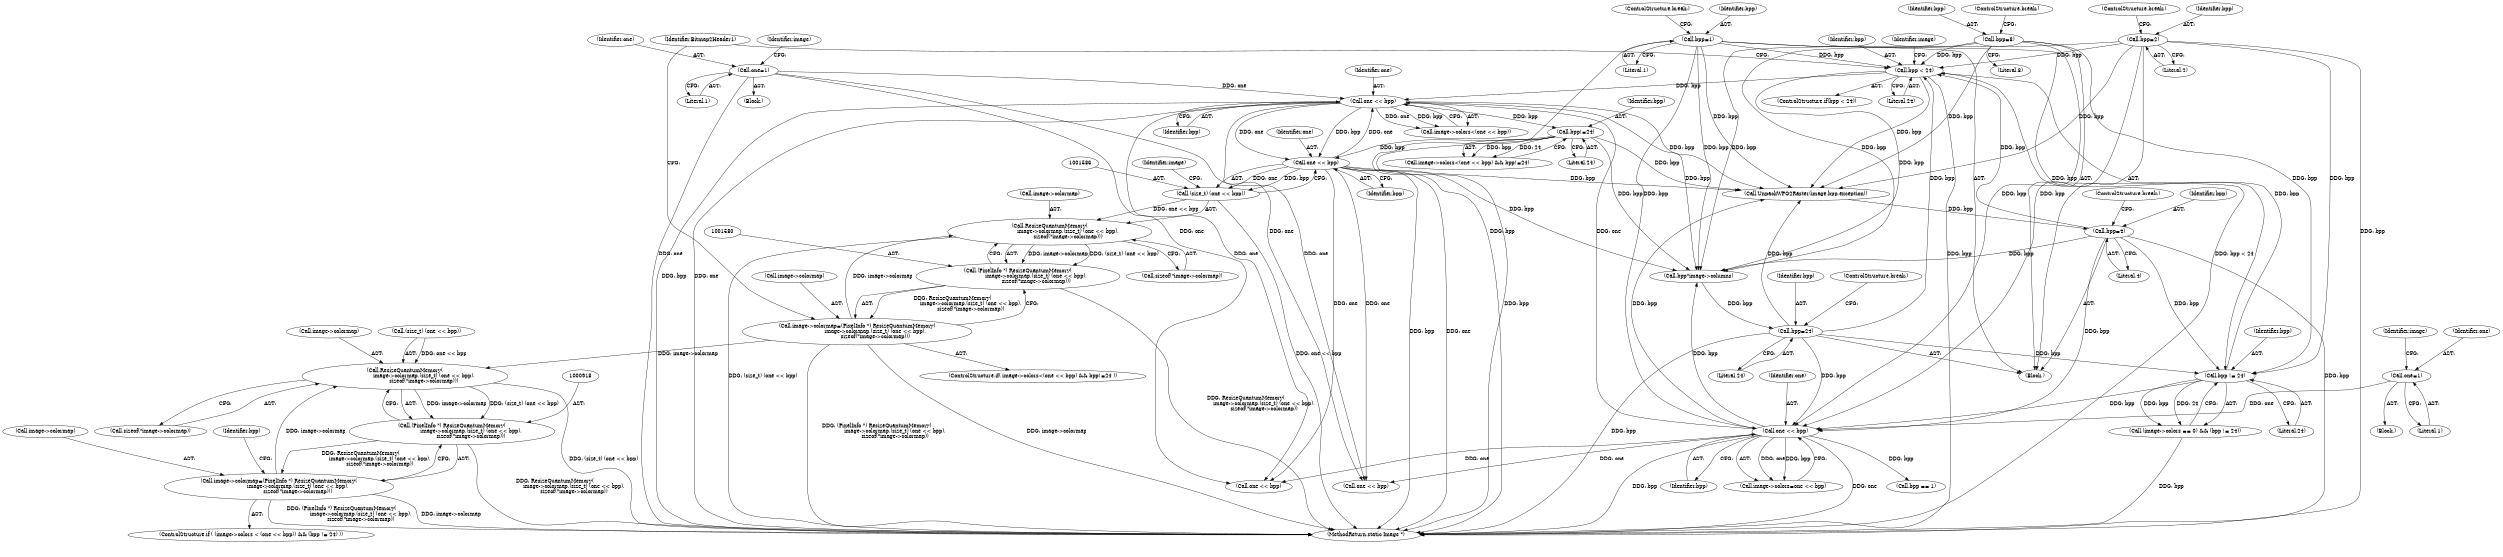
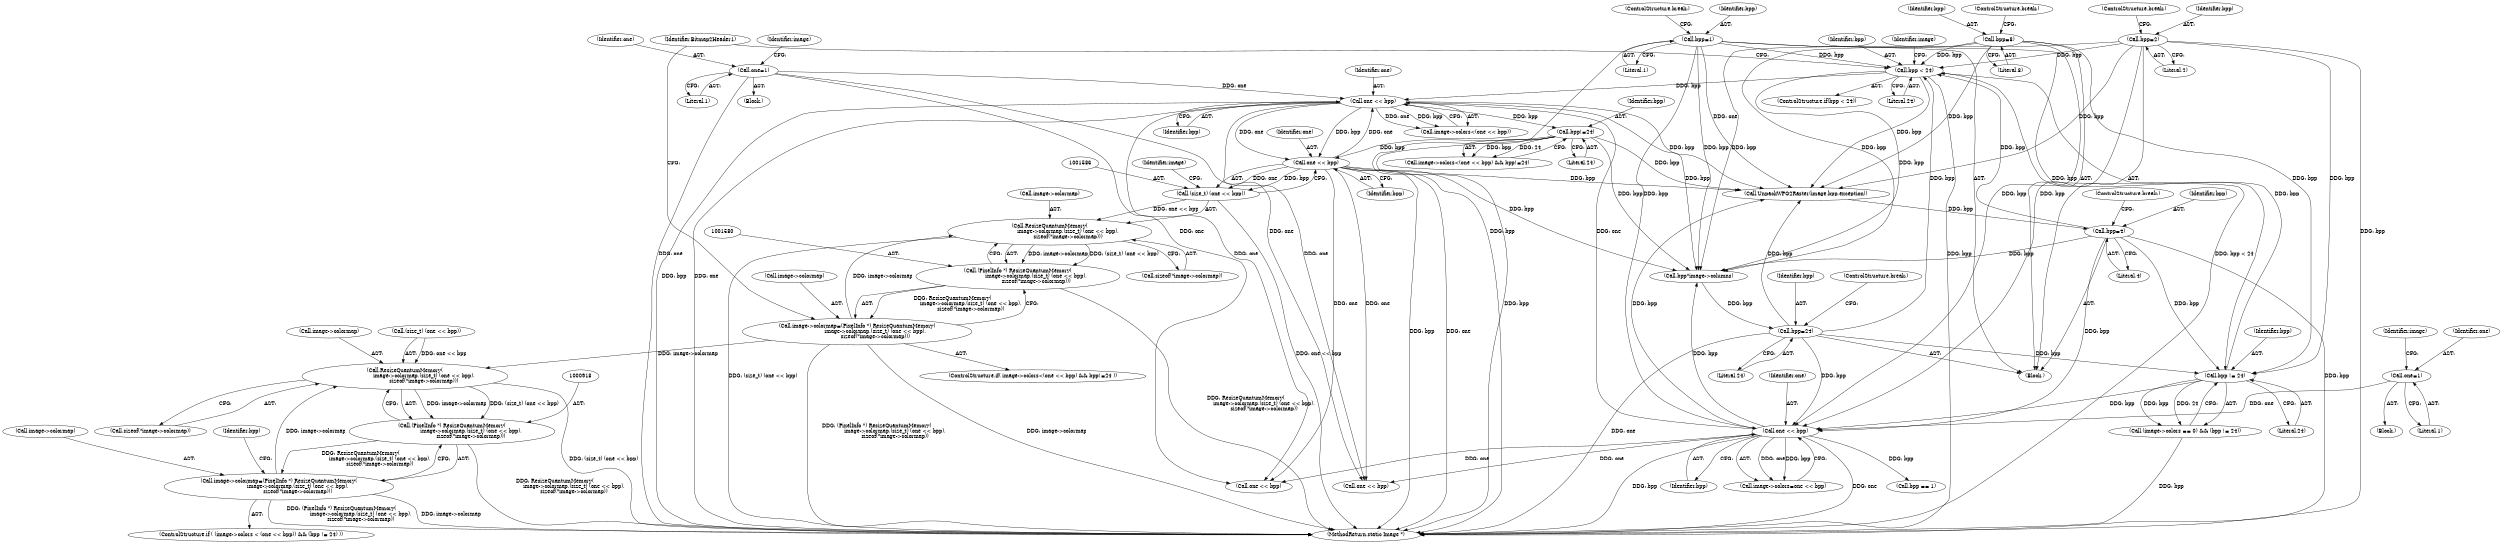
edge "(Literal,8)" -> "(Call,bpp=8)": added, label "AST:"
edge "(Call,bpp=1)" -> "(Call,UnpackWPG2Raster(image,bpp,exception))": label "DDG: bpp" -> "DDG: one"
edge "(Call,bpp=24)" -> "(MethodReturn,static Image *)": label "DDG: bpp" -> "DDG: one"
